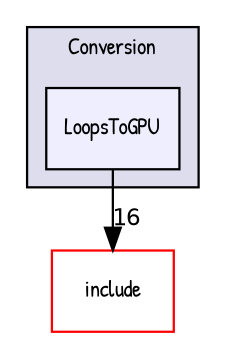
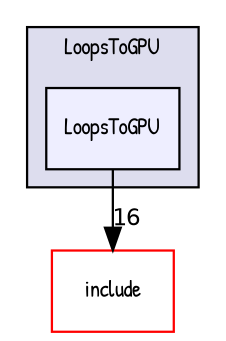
cluster "Conversion": label "Conversion" -> "LoopsToGPU"
